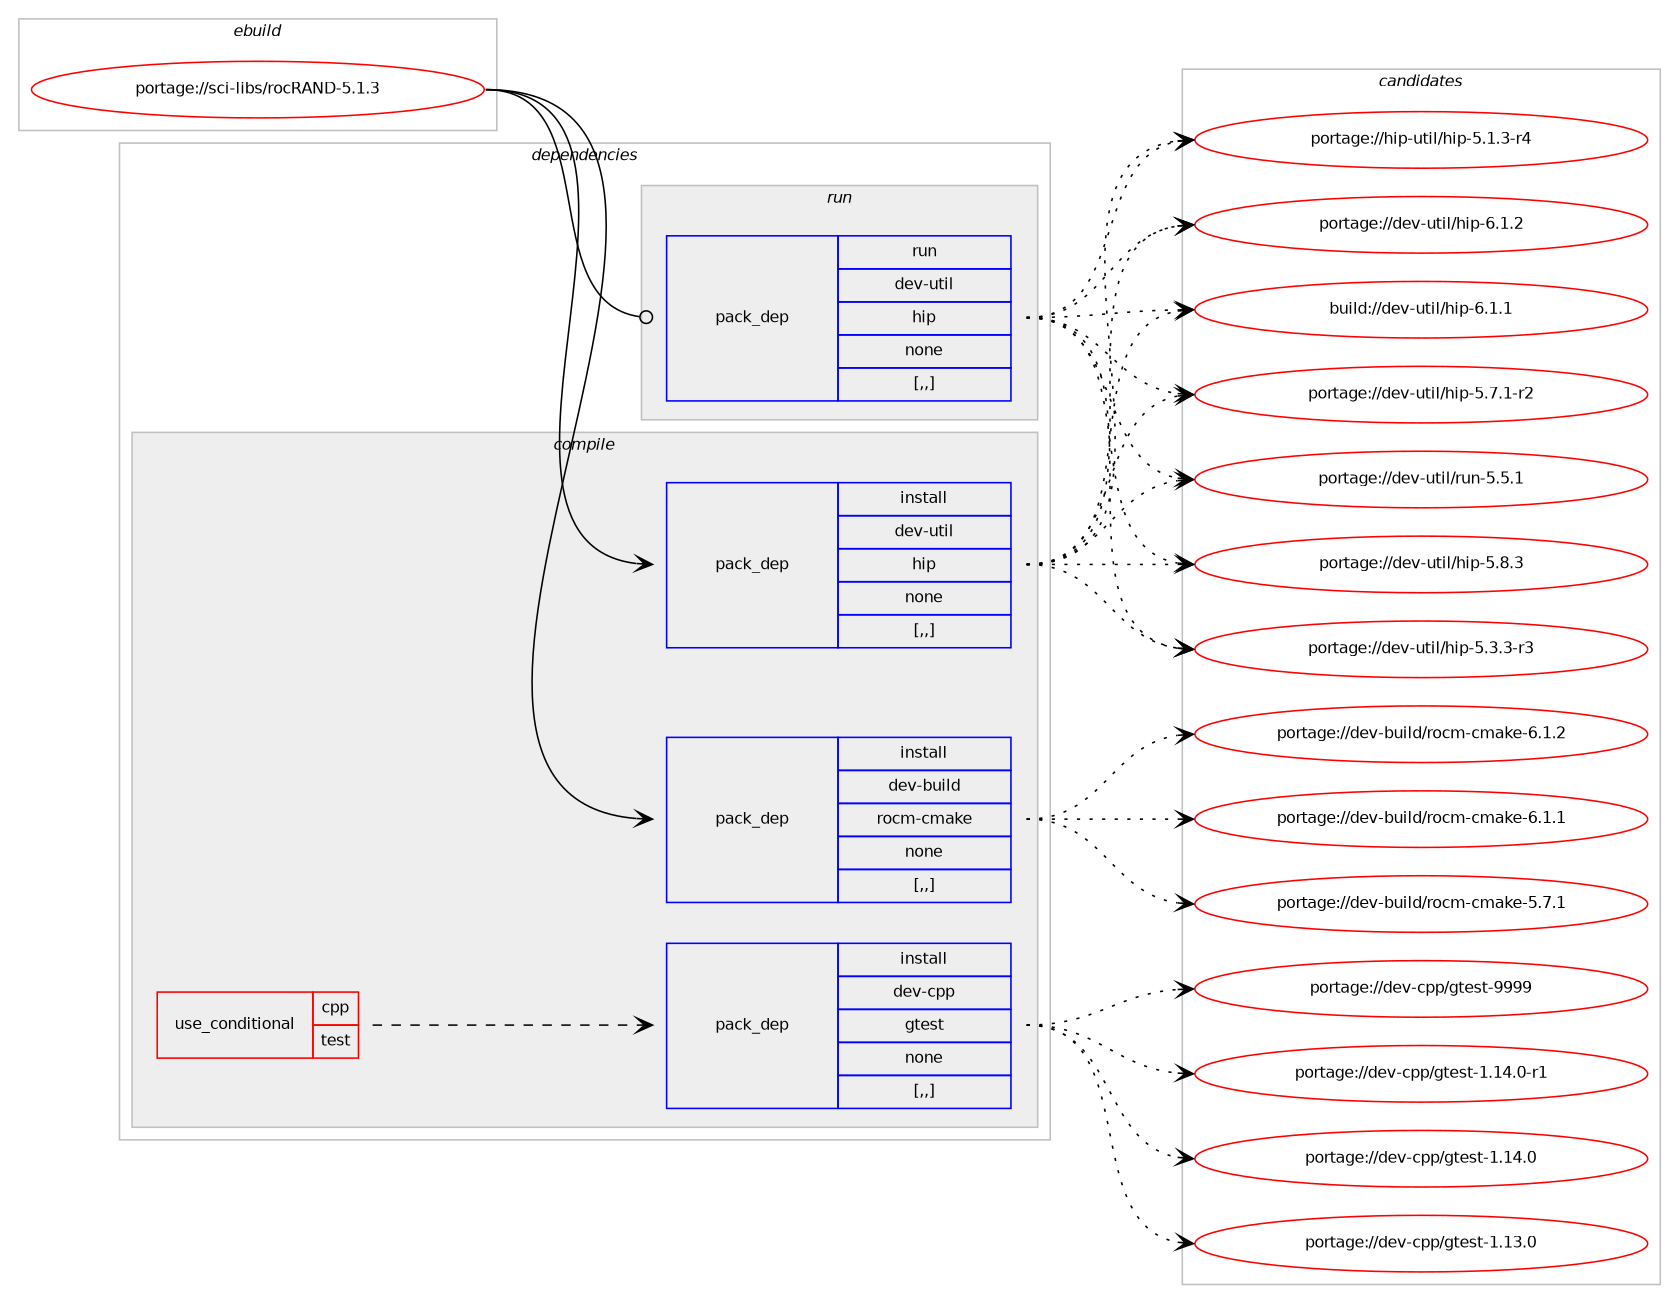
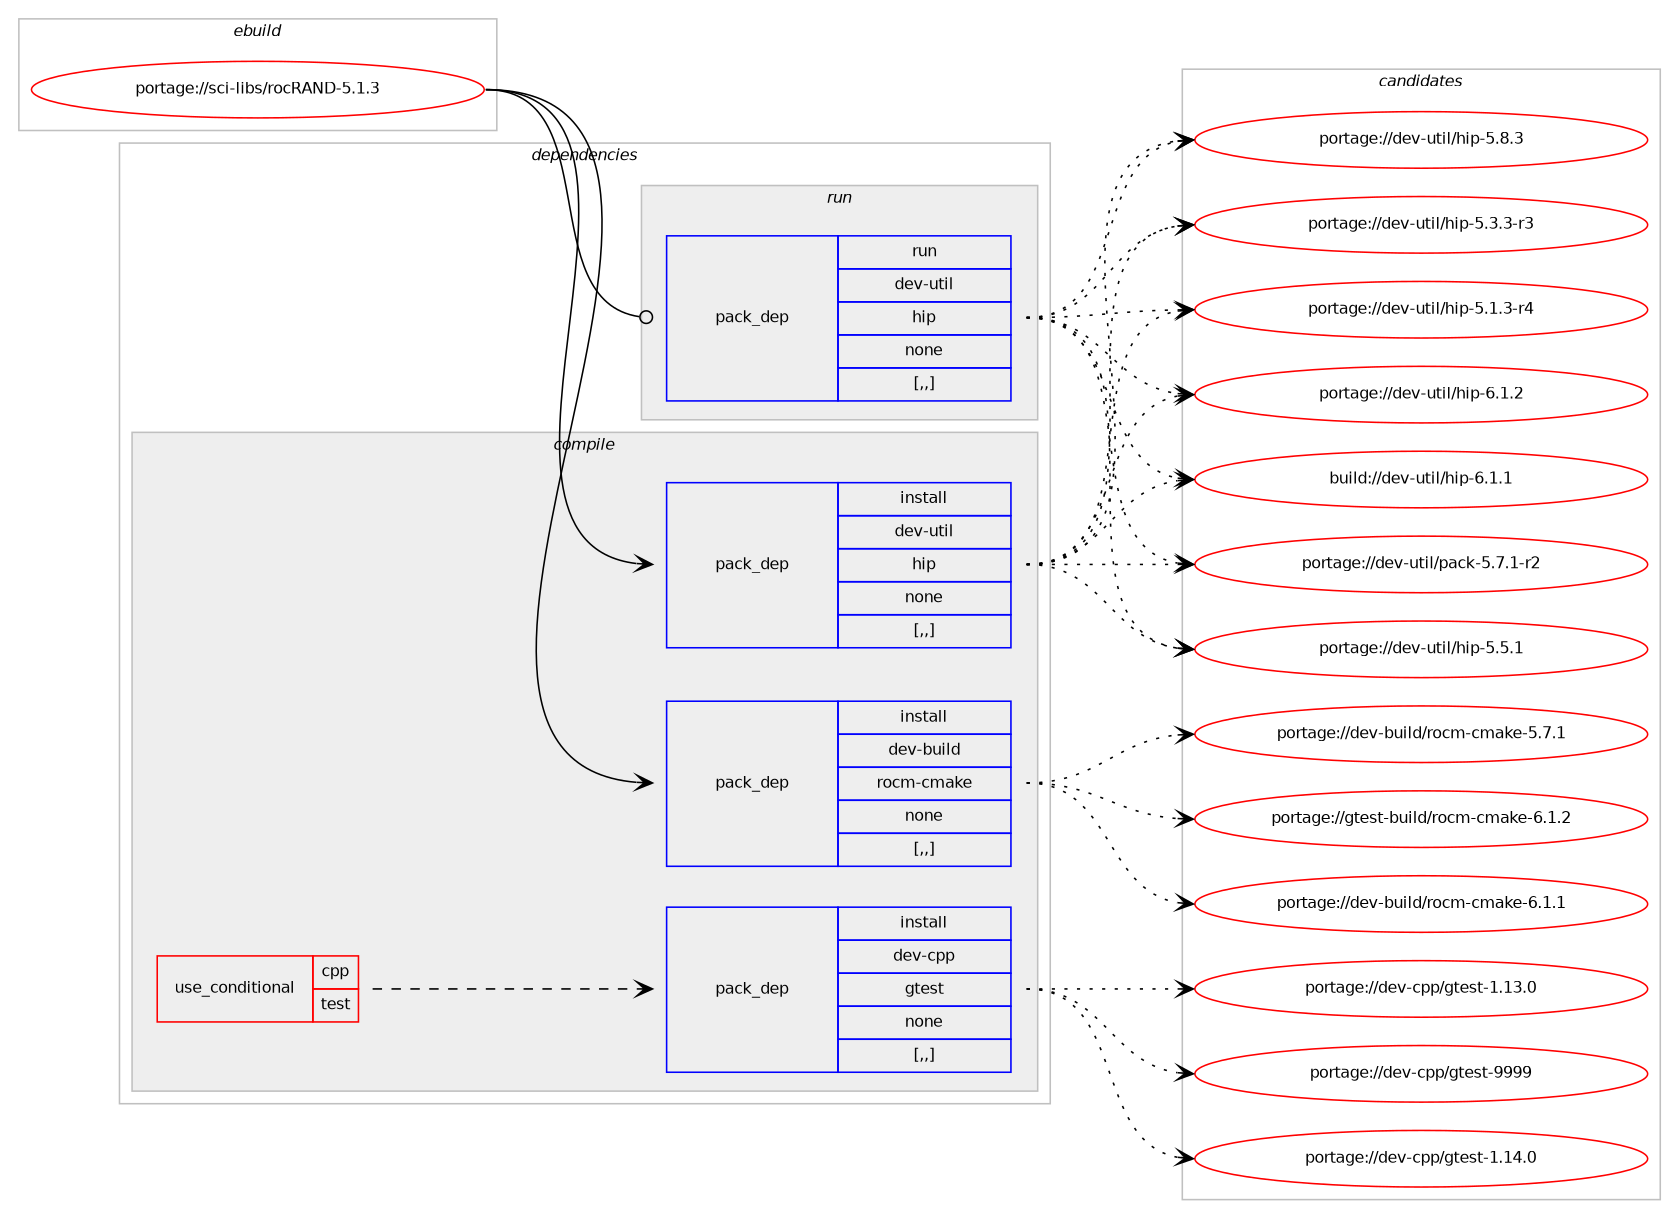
node "portage://hip-util/hip-5.1.3-r4": label "portage://hip-util/hip-5.1.3-r4" -> "portage://dev-util/hip-5.1.3-r4"
node "portage://dev-util/hip-5.7.1-r2": label "portage://dev-util/hip-5.7.1-r2" -> "portage://dev-util/pack-5.7.1-r2"
node "portage://dev-util/run-5.5.1": label "portage://dev-util/run-5.5.1" -> "portage://dev-util/hip-5.5.1"
node "portage://dev-build/rocm-cmake-6.1.2": label "portage://dev-build/rocm-cmake-6.1.2" -> "portage://gtest-build/rocm-cmake-6.1.2"
node "portage://dev-cpp/gtest-1.14.0-r1": removed
